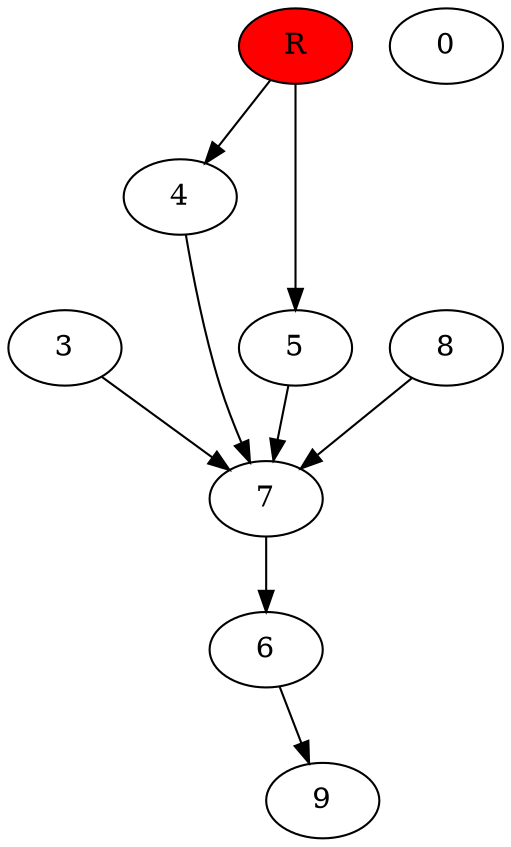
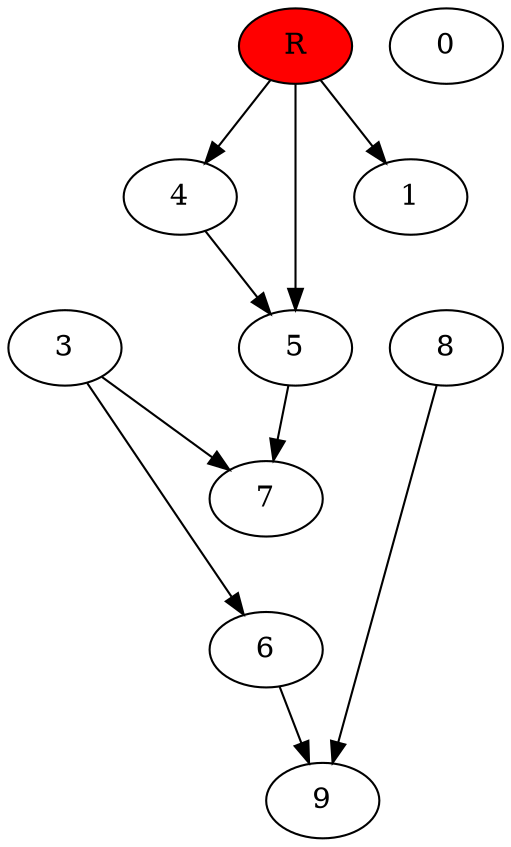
node "1": added
edge "4" -> "7": now "4" -> "5"
edge "8" -> "7": now "8" -> "9"
edge "7" -> "6": now "3" -> "6"
